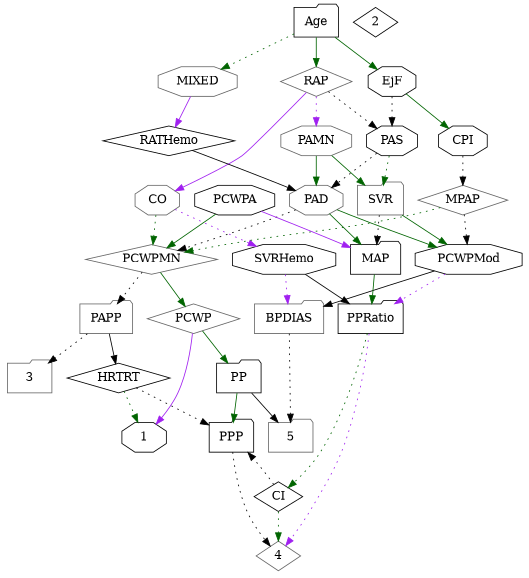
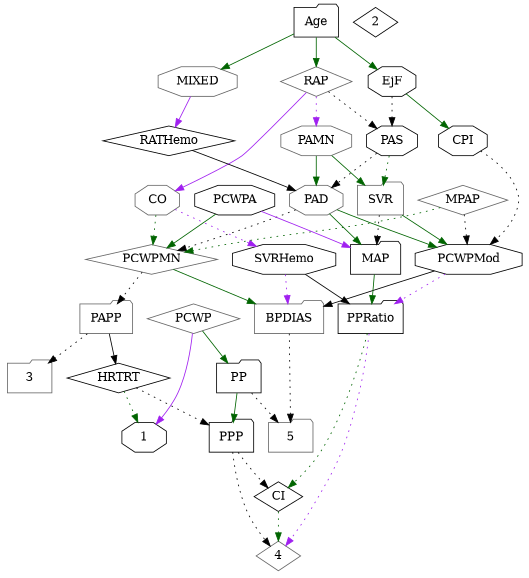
edge "Age" -> "MIXED": style dotted -> solid
edge "CPI" -> "MPAP": now "CPI" -> "PCWPMod"
edge "PCWPMN" -> "PCWP": now "PCWPMN" -> "BPDIAS"
edge "PP" -> "5": style solid -> dotted
edge "CI" -> "PPP": reversed
